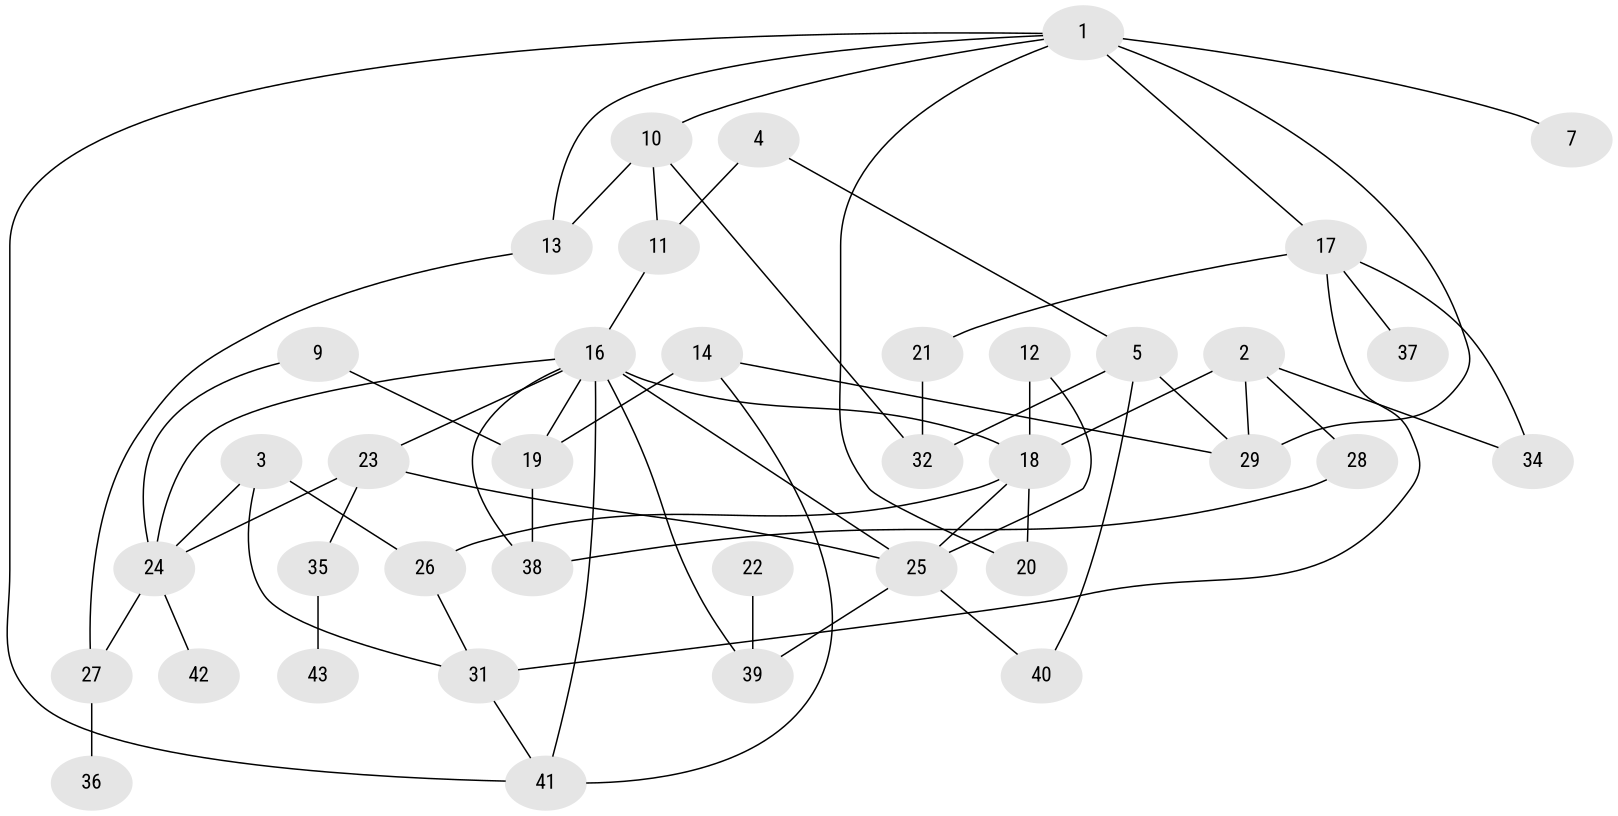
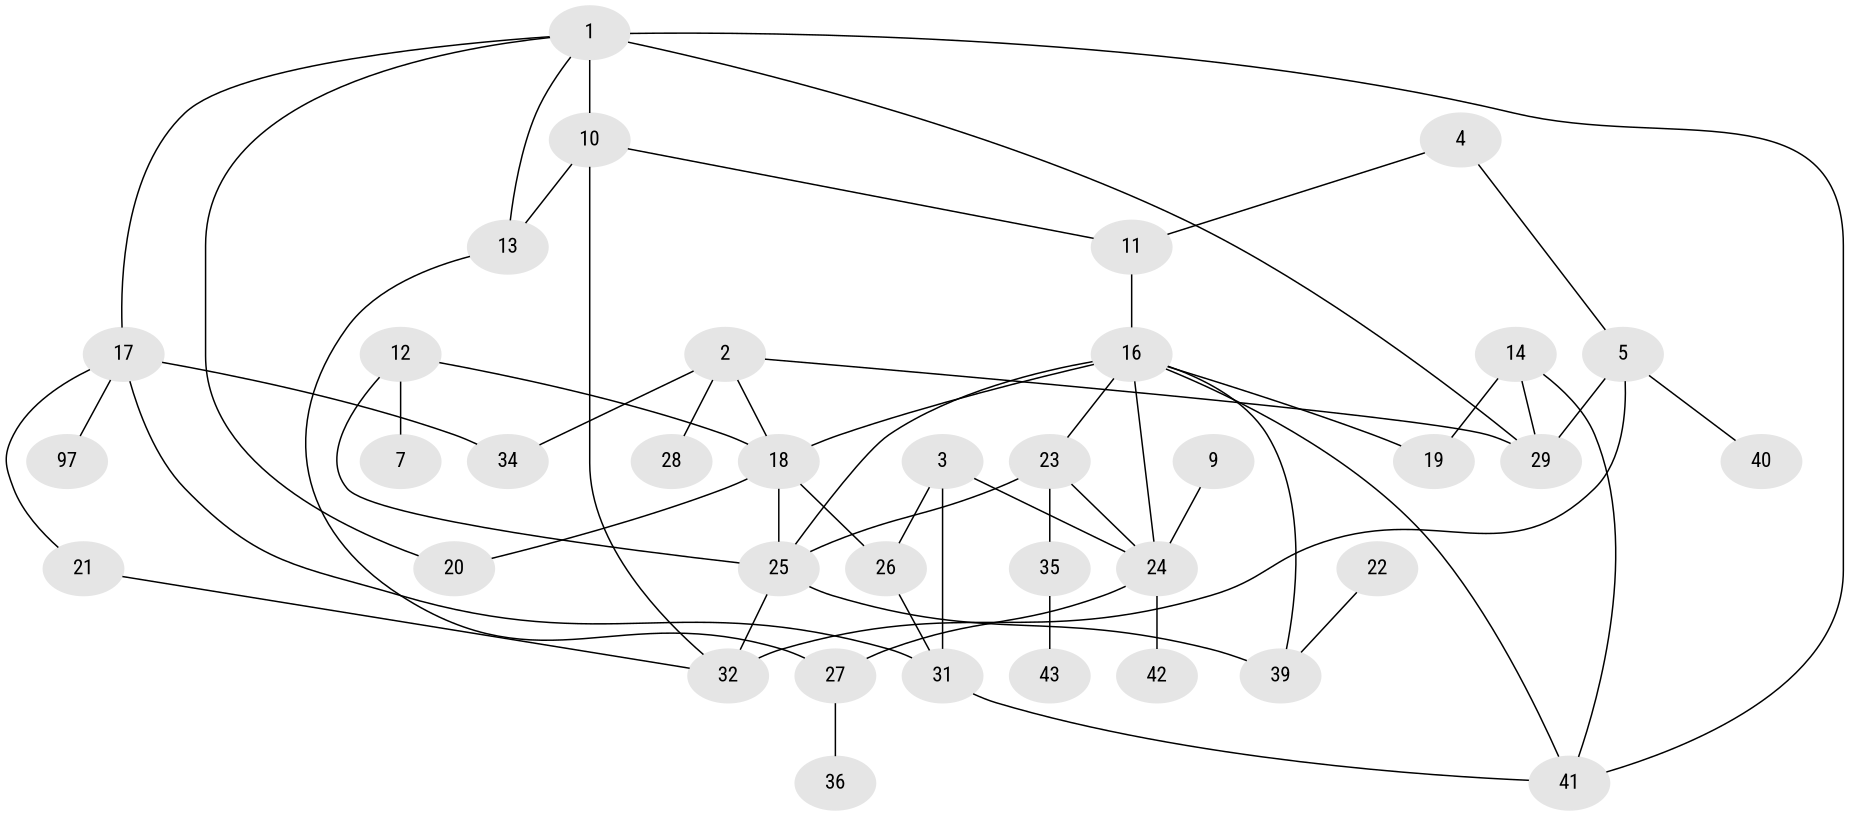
edge "1" -- "7": now "12" -- "7"
node "37": label "37" -> "97"
edge "9" -- "19": removed
node "38": removed
edge "25" -- "40": now "25" -- "32"
